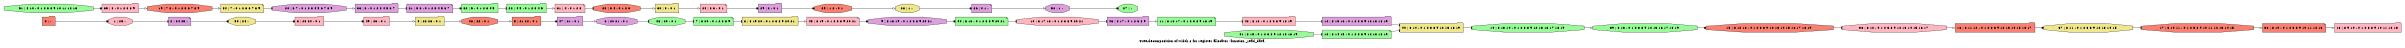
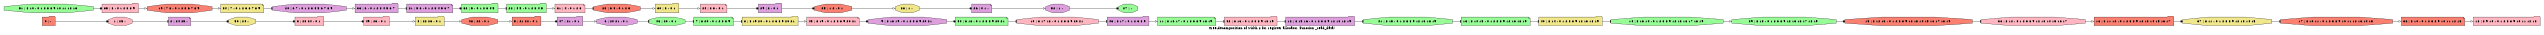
edge "12 | 8 15 16 : 0 1 2 3 8 9 12 13 18 19" -> "40 | 8 14 : 0 1 2 3 8 9 12 13 18 19": now "12 | 8 15 16 : 0 1 2 3 8 9 12 13 18 19" -> "41 | 8 15 : 0 1 2 3 8 9 12 13 18 19"
